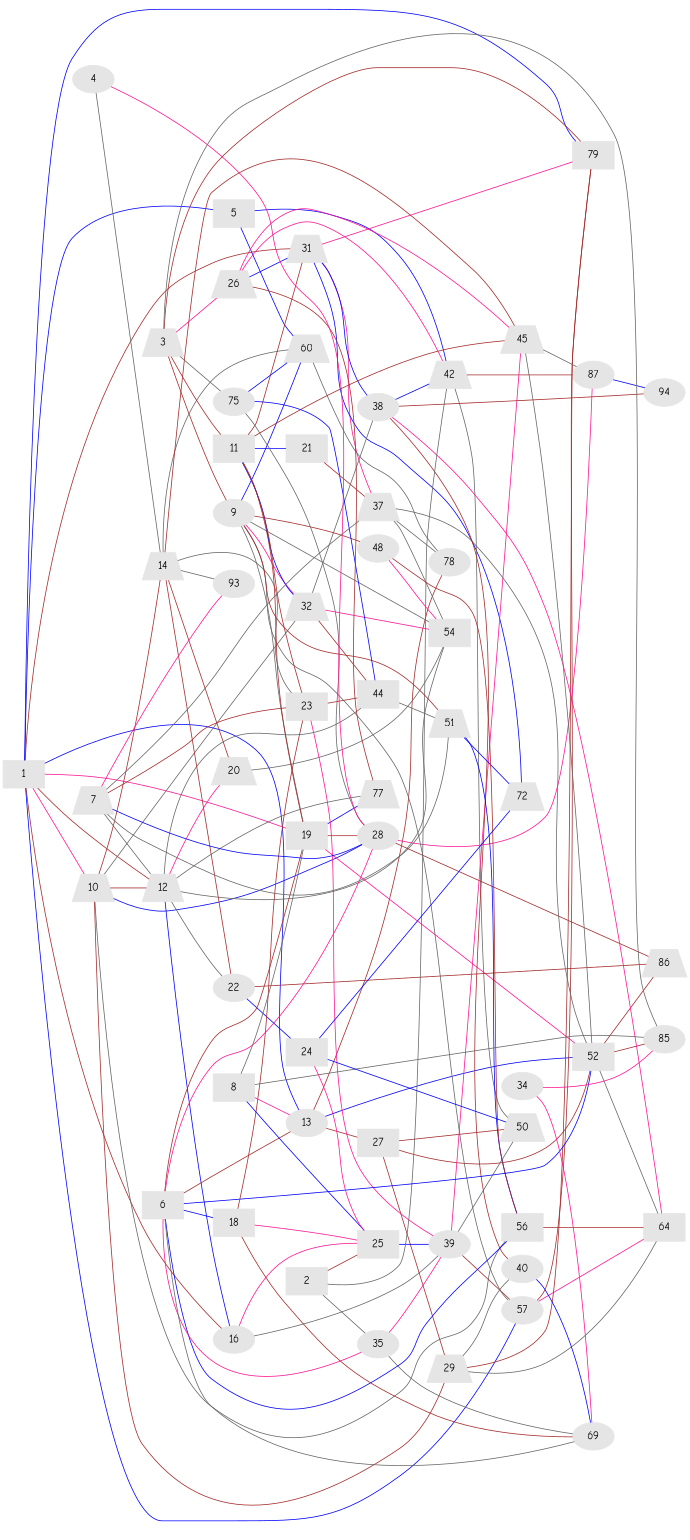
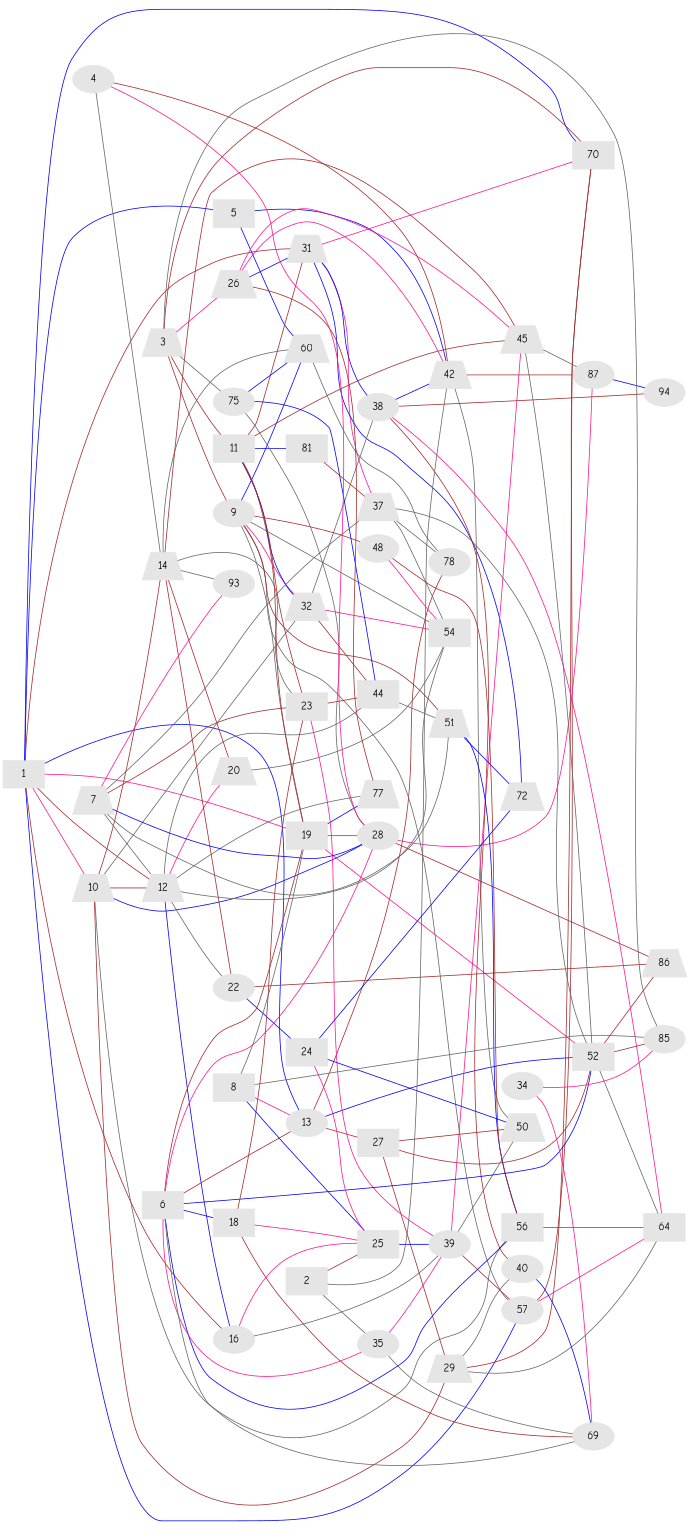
node "79": label "79" -> "70"
edge "4" -- "42": added
node "21": label "21" -> "81"
